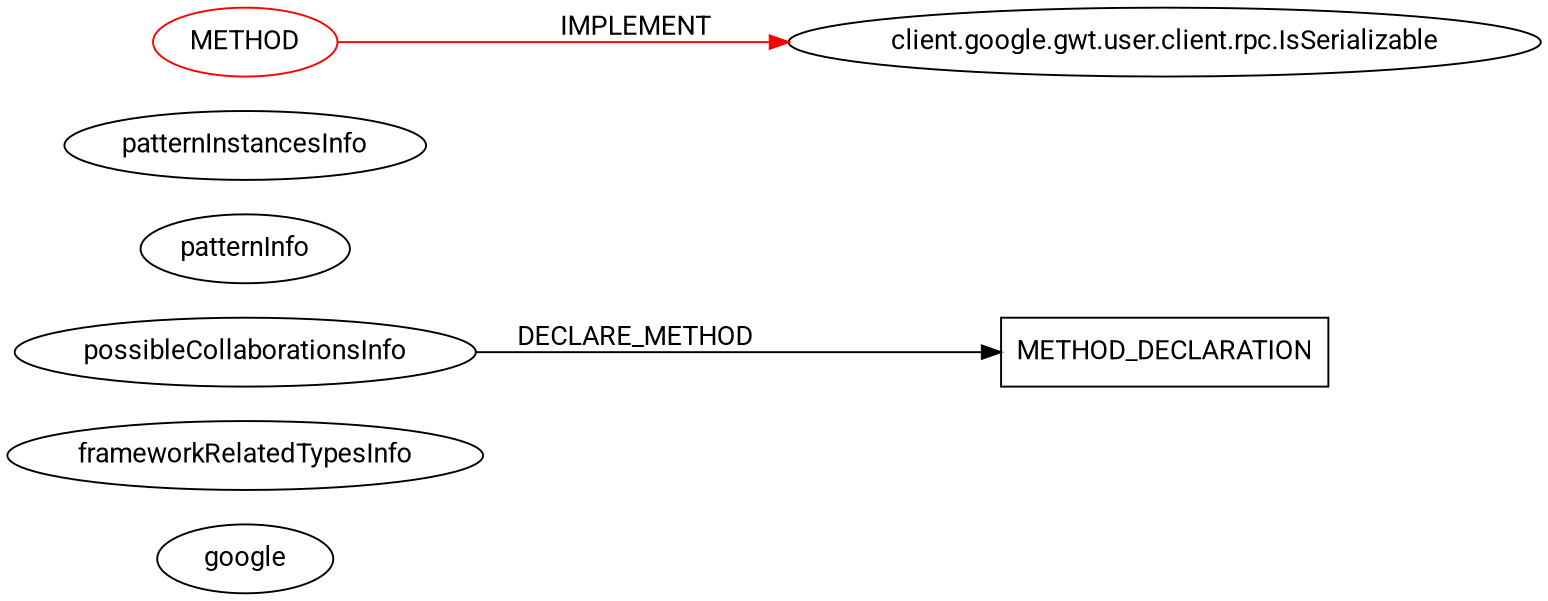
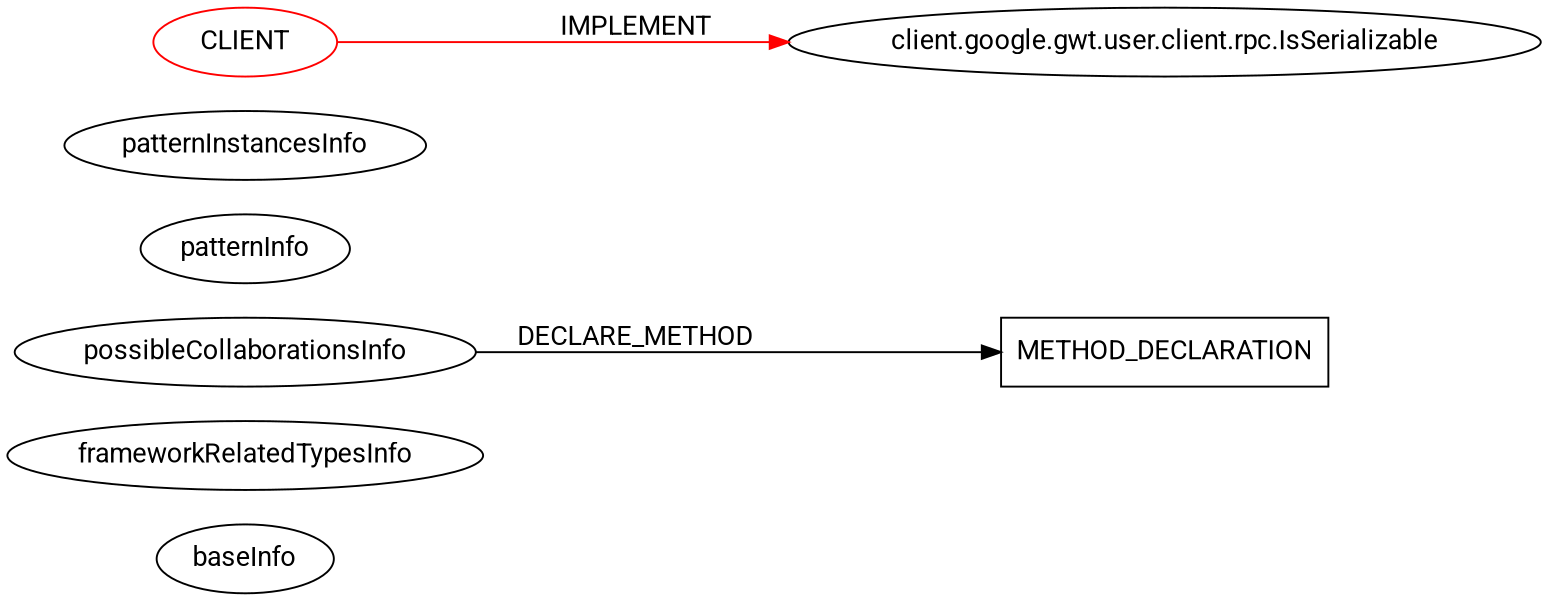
node "METHOD": label "METHOD" -> "CLIENT"
node "google": label "google" -> "baseInfo"
